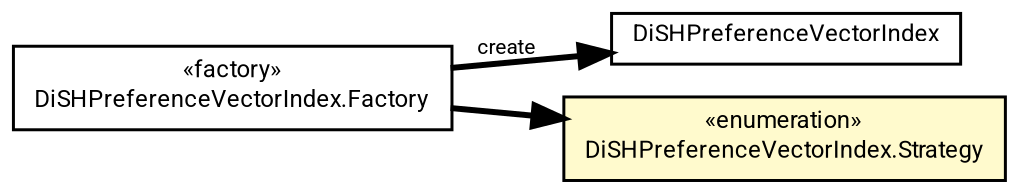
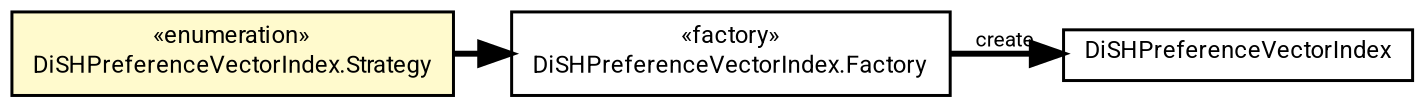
edge "DiSHPreferenceVectorIndex.Factory" -> "DiSHPreferenceVectorIndex.Strategy": reversed
